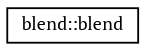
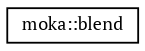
node "blend::blend": label "blend::blend" -> "moka::blend"
